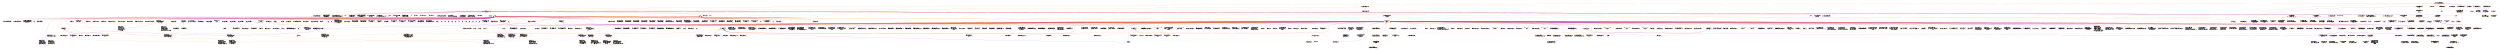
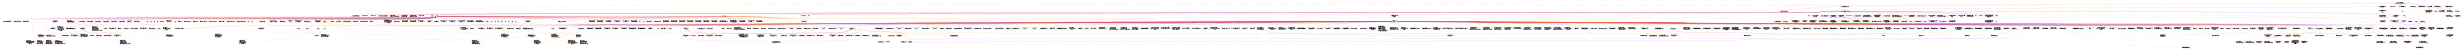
node "function_bind_test4": added
